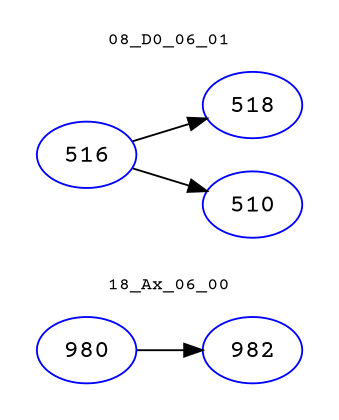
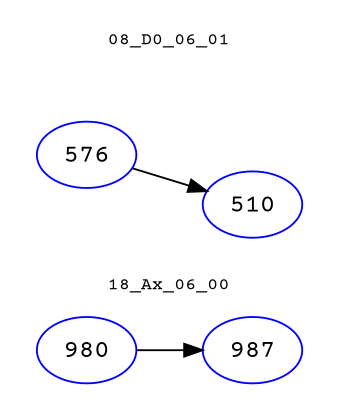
node "518": removed
node "516": label "516" -> "576"
node "982": label "982" -> "987"
